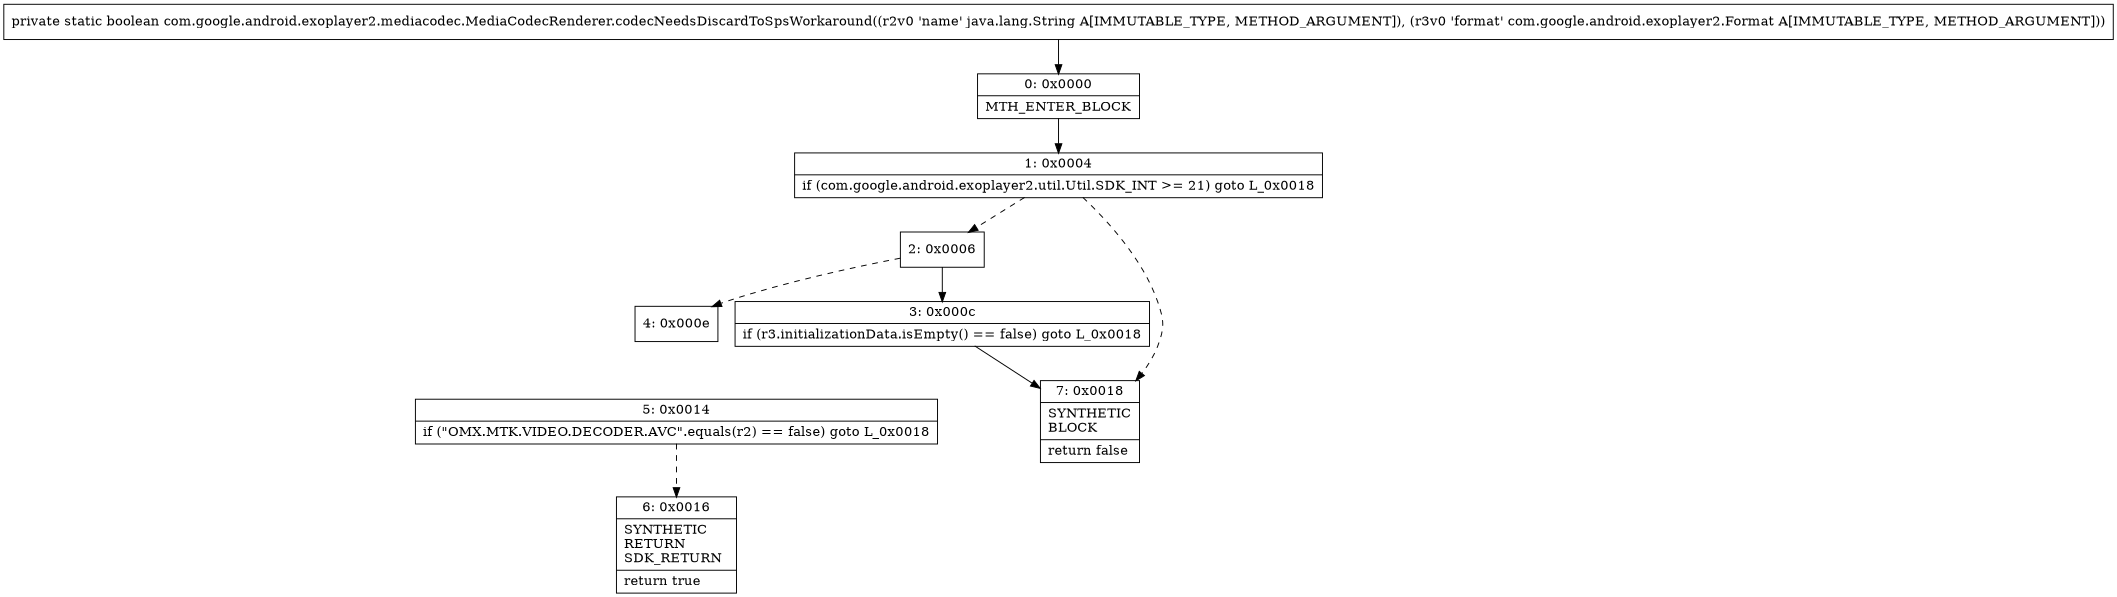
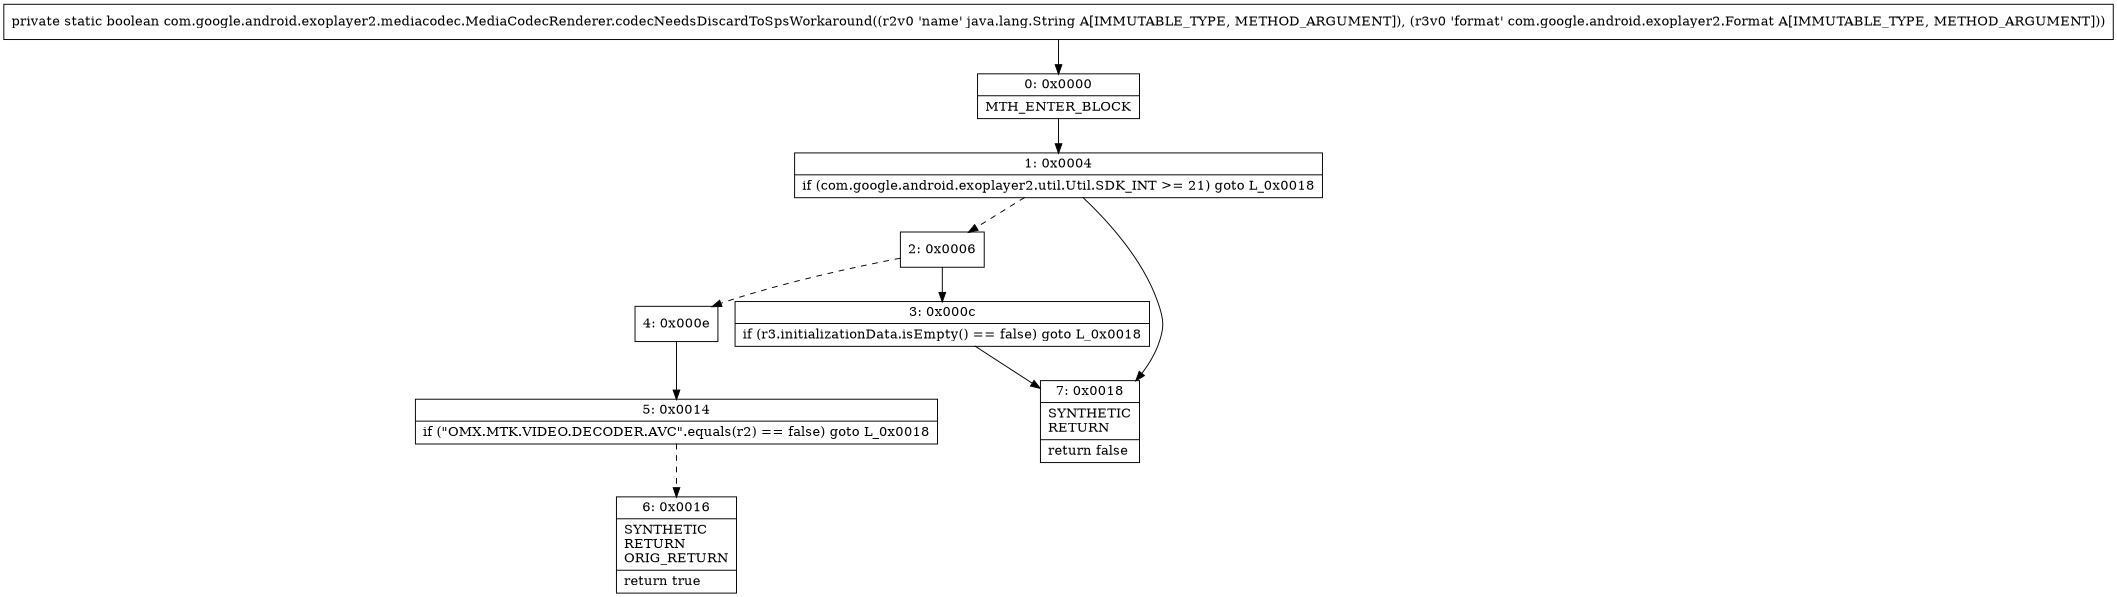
edge "1: 0x0004" -> "7: 0x0018": style dashed -> solid
edge "4: 0x000e" -> "5: 0x0014": added
node "7: 0x0018": text "BLOCK" -> "RETURN"
node "6: 0x0016": text "SDK_RETURN" -> "ORIG_RETURN"
